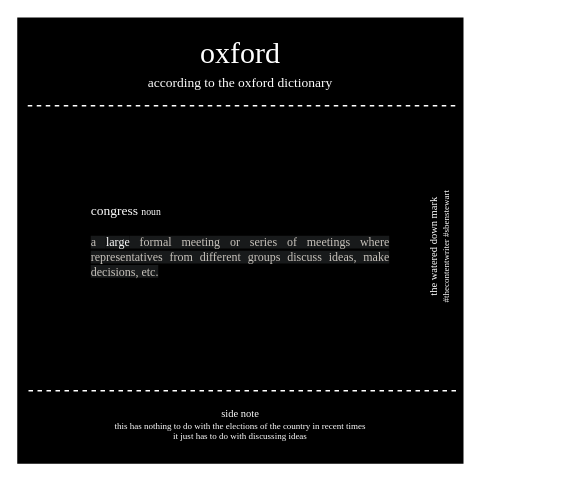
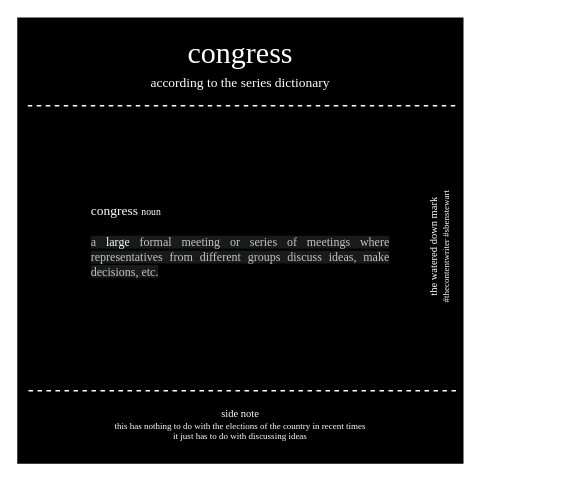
node "oxford": label "oxford" -> "congress"
node "according to the oxford dictionary": label "according to the oxford dictionary" -> "according to the series dictionary"
